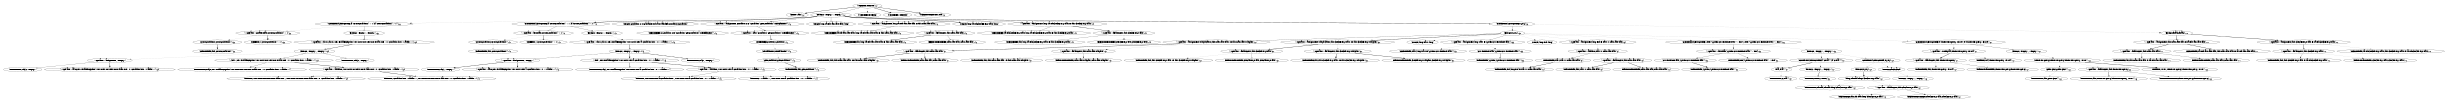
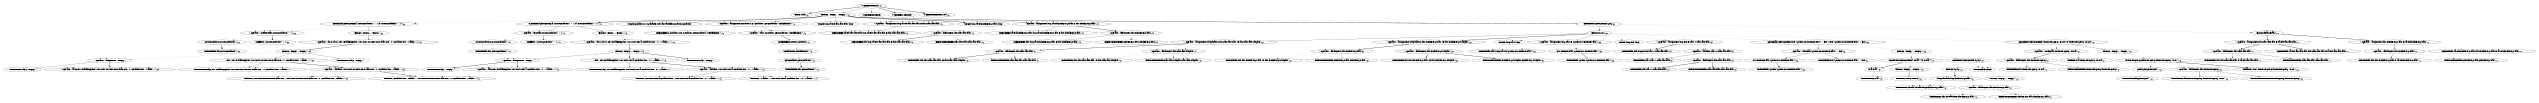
node "(<operator>.fieldAccess,this.maxWaitMultiplier)": text "151" -> "141"
edge "(IDENTIFIER,start,start + maxWaitMillis)" -> "(IDENTIFIER,end,long end = start + maxWaitMillis)": now "(<operator>.assignment,long end = start + maxWaitMillis)" -> "(IDENTIFIER,end,long end = start + maxWaitMillis)"
